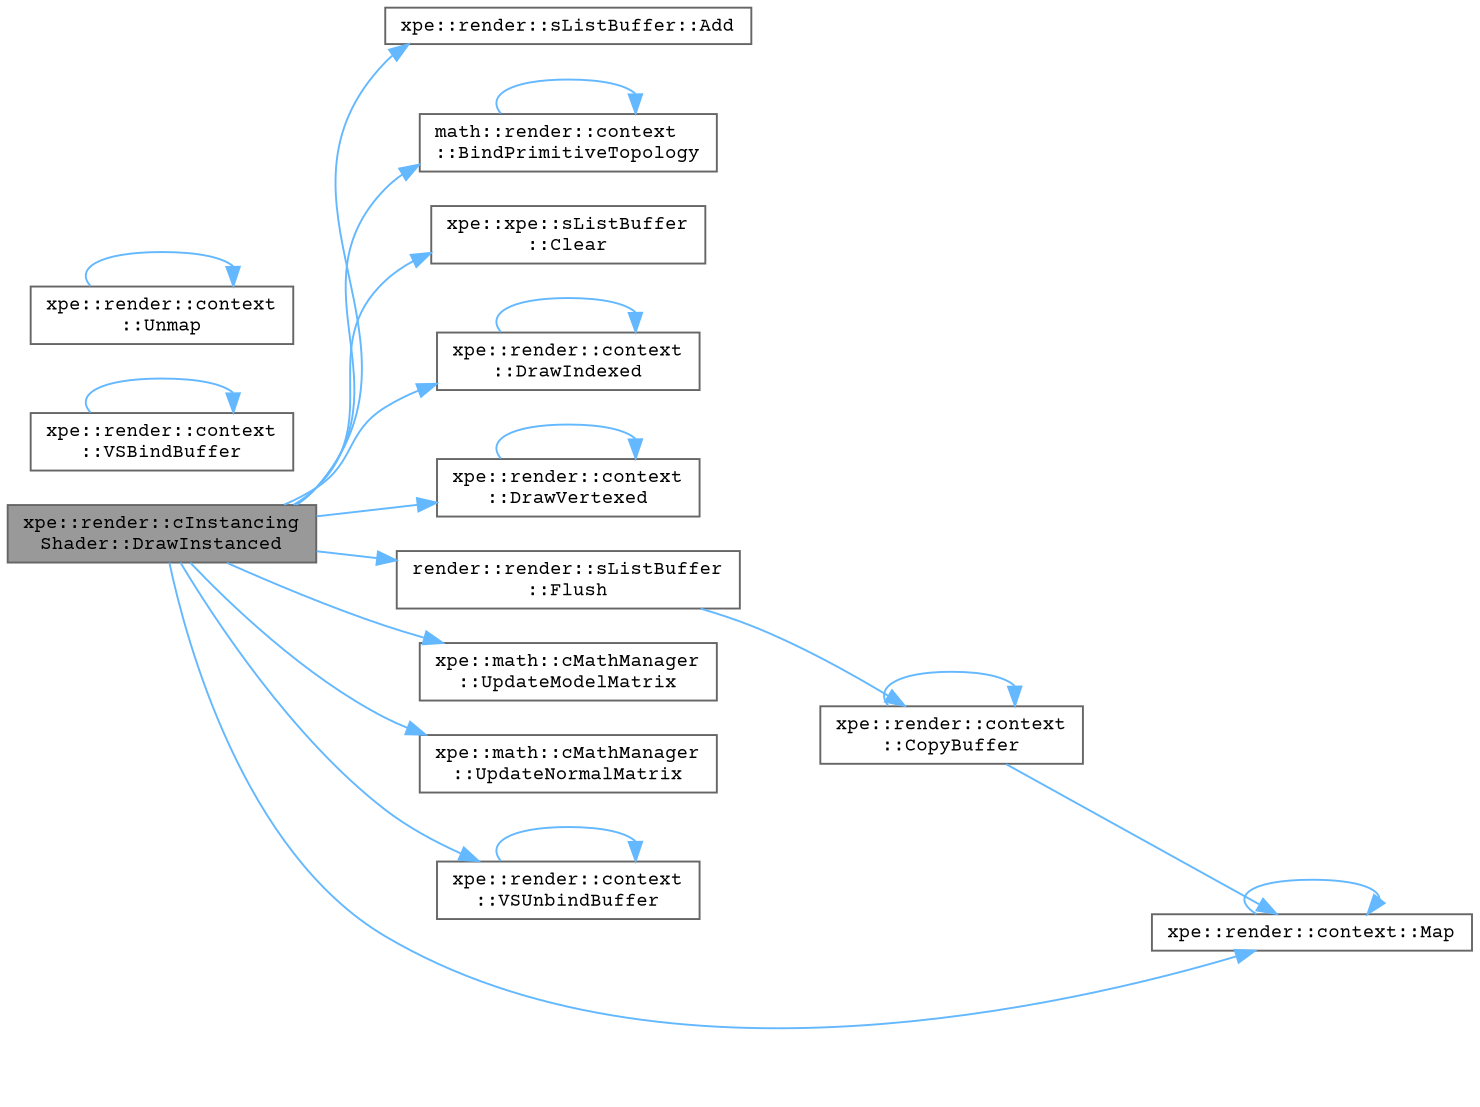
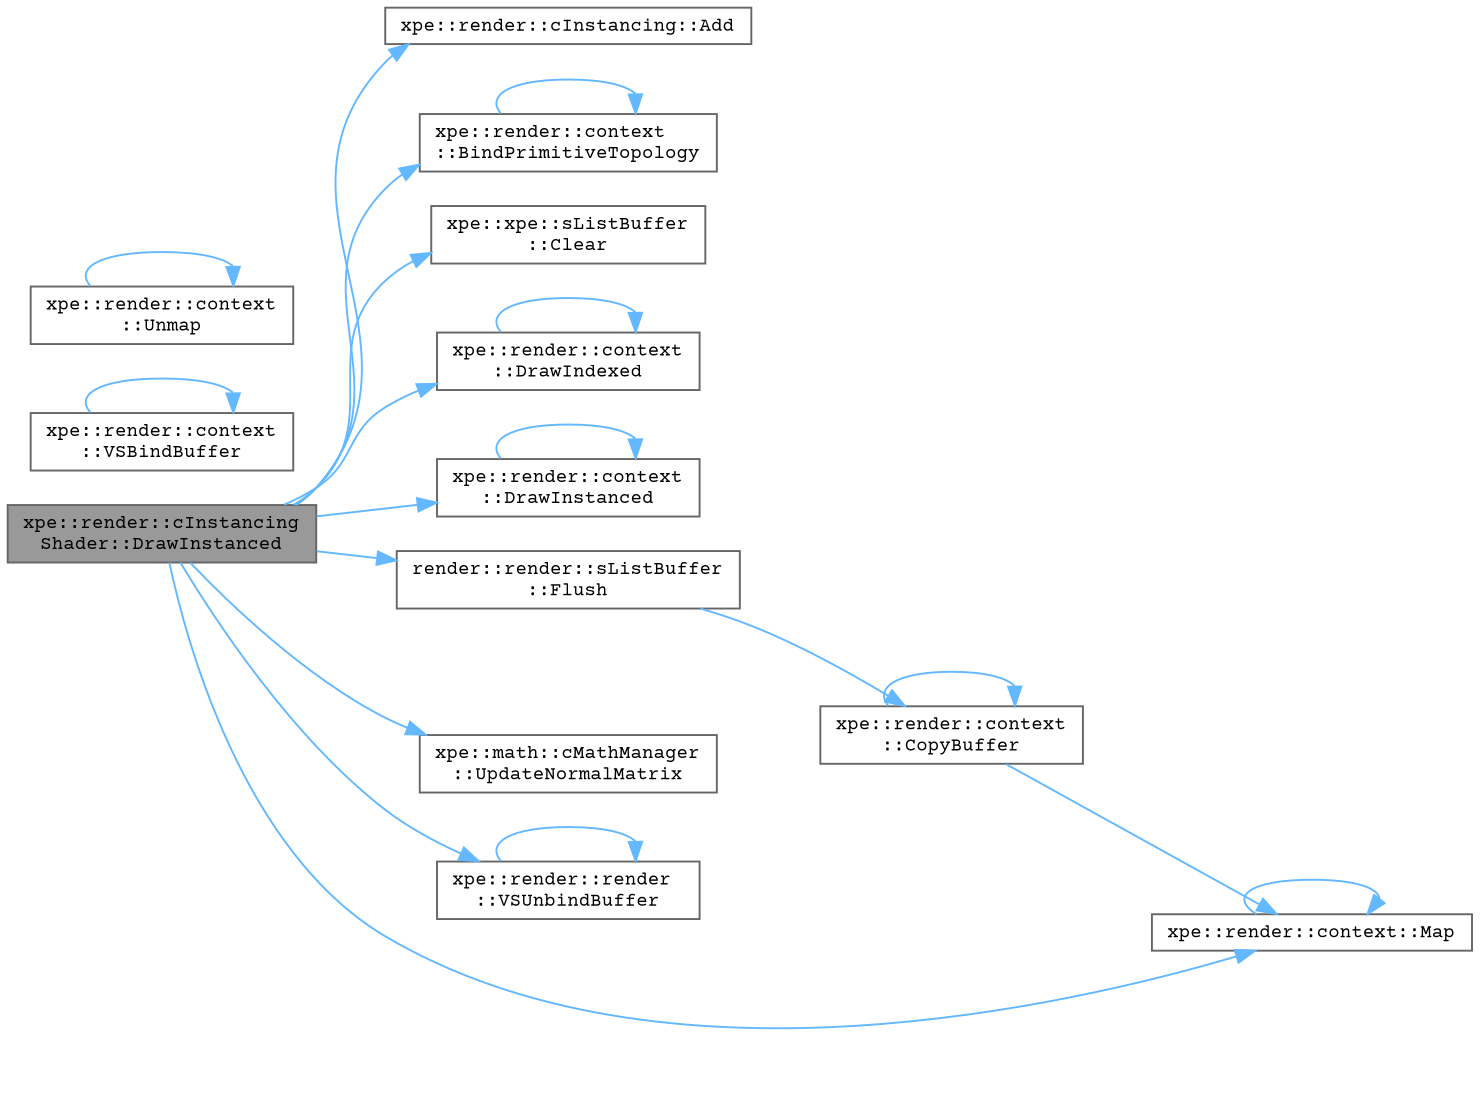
node "xpe::render::sListBuffer::Add": label "xpe::render::sListBuffer::Add" -> "xpe::render::cInstancing::Add"
node "math::render::context ::BindPrimitiveTopology": label "math::render::context ::BindPrimitiveTopology" -> "xpe::render::context ::BindPrimitiveTopology"
node "xpe::render::context ::DrawVertexed": label "xpe::render::context ::DrawVertexed" -> "xpe::render::context ::DrawInstanced"
node "xpe::math::cMathManager ::UpdateModelMatrix": removed
node "xpe::render::context ::VSUnbindBuffer": label "xpe::render::context ::VSUnbindBuffer" -> "xpe::render::render ::VSUnbindBuffer"
